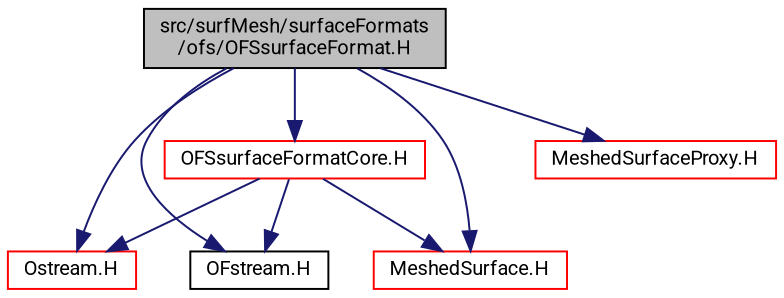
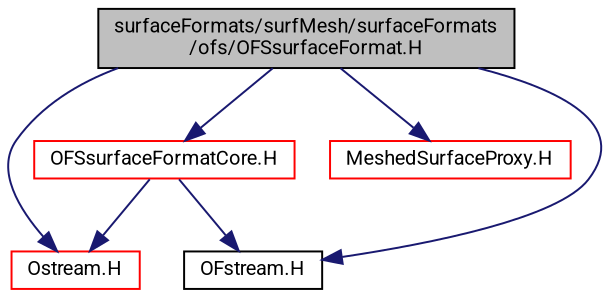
node "src/surfMesh/surfaceFormats /ofs/OFSsurfaceFormat.H": label "src/surfMesh/surfaceFormats /ofs/OFSsurfaceFormat.H" -> "surfaceFormats/surfMesh/surfaceFormats /ofs/OFSsurfaceFormat.H"
node "MeshedSurface.H": removed
